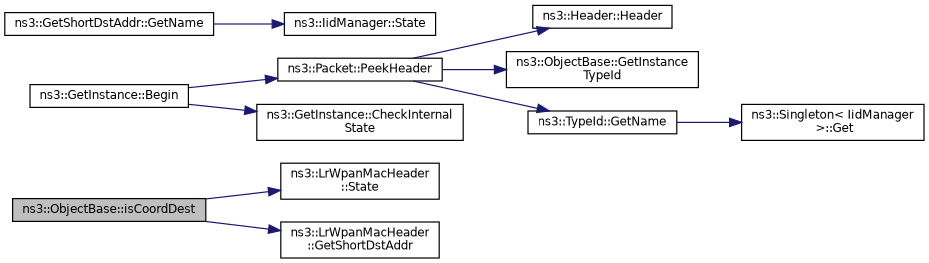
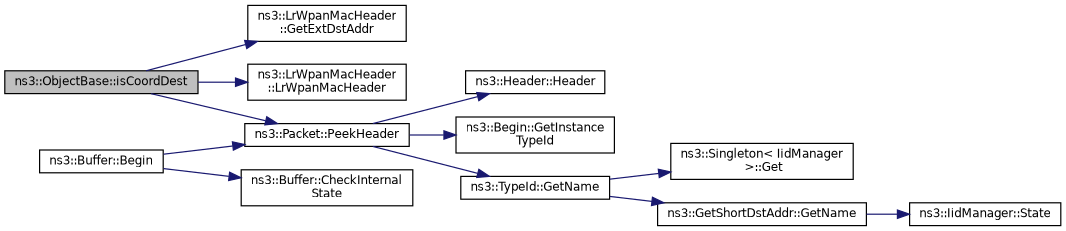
node "ns3::ObjectBase::GetInstance TypeId": label "ns3::ObjectBase::GetInstance TypeId" -> "ns3::Begin::GetInstance TypeId"
node "ns3::GetInstance::Begin": label "ns3::GetInstance::Begin" -> "ns3::Buffer::Begin"
edge "ns3::ObjectBase::isCoordDest" -> "ns3::Packet::PeekHeader": added
node "ns3::GetInstance::CheckInternal State": label "ns3::GetInstance::CheckInternal State" -> "ns3::Buffer::CheckInternal State"
node "ns3::LrWpanMacHeader ::State": label "ns3::LrWpanMacHeader ::State" -> "ns3::LrWpanMacHeader ::GetExtDstAddr"
edge "ns3::TypeId::GetName" -> "ns3::GetShortDstAddr::GetName": added
node "ns3::LrWpanMacHeader ::GetShortDstAddr": label "ns3::LrWpanMacHeader ::GetShortDstAddr" -> "ns3::LrWpanMacHeader ::LrWpanMacHeader"
